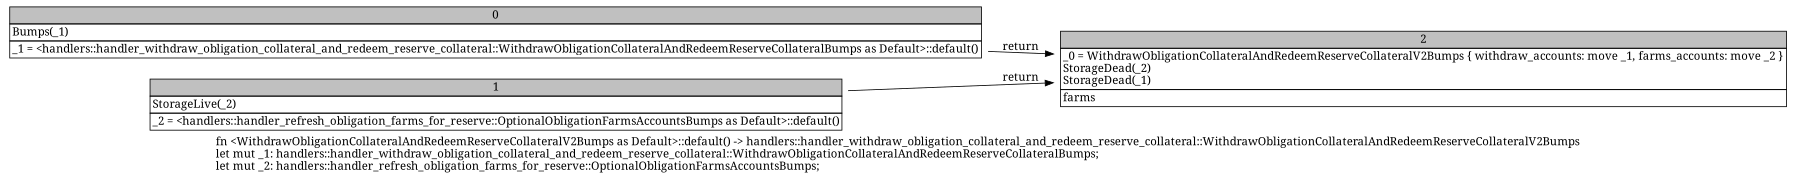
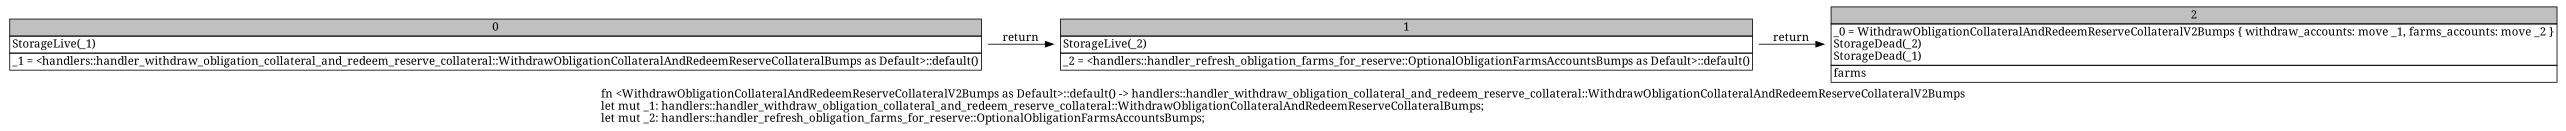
node "0": text "Bumps(_1)" -> "StorageLive(_1)"
edge "0" -> "2": now "0" -> "1"
